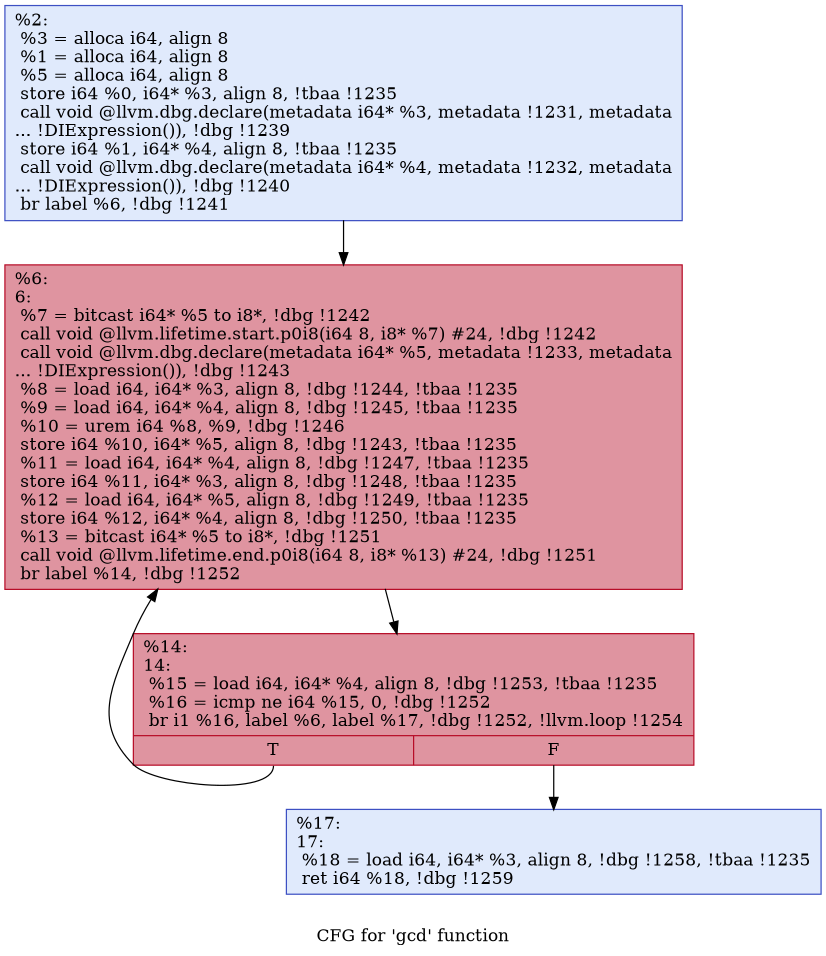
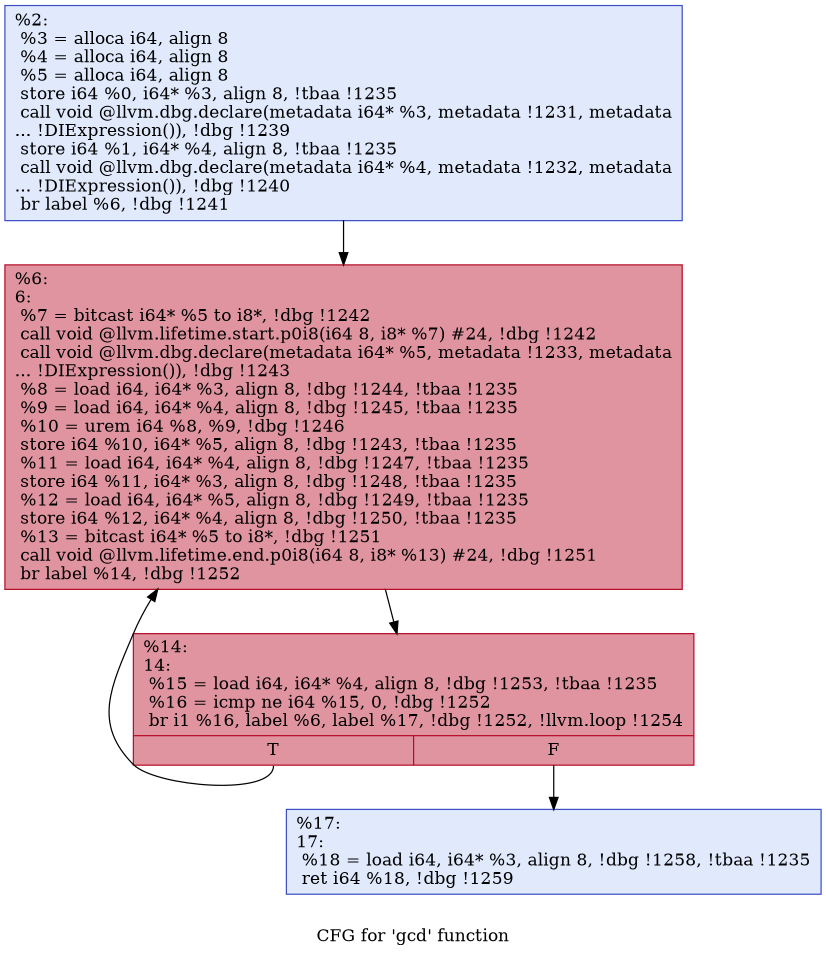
node "%2:": text "%1 = alloca i64, align 8" -> "%4 = alloca i64, align 8"
